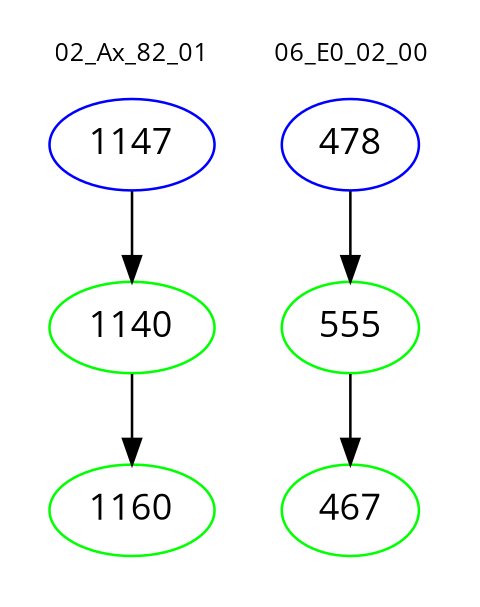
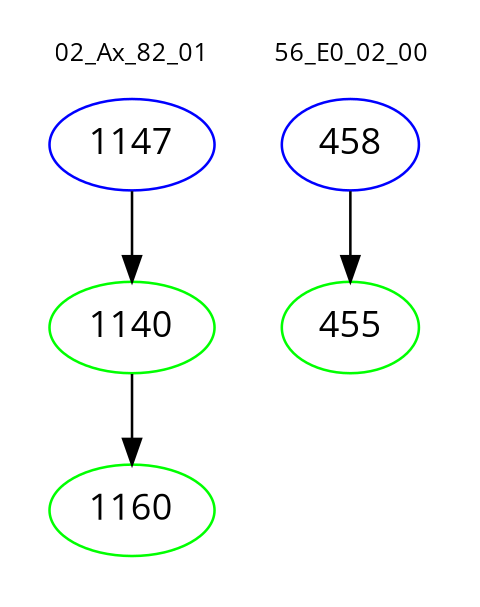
cluster "06_E0_02_00": label "06_E0_02_00" -> "56_E0_02_00"
node "478": label "478" -> "458"
node "555": label "555" -> "455"
node "467": removed
